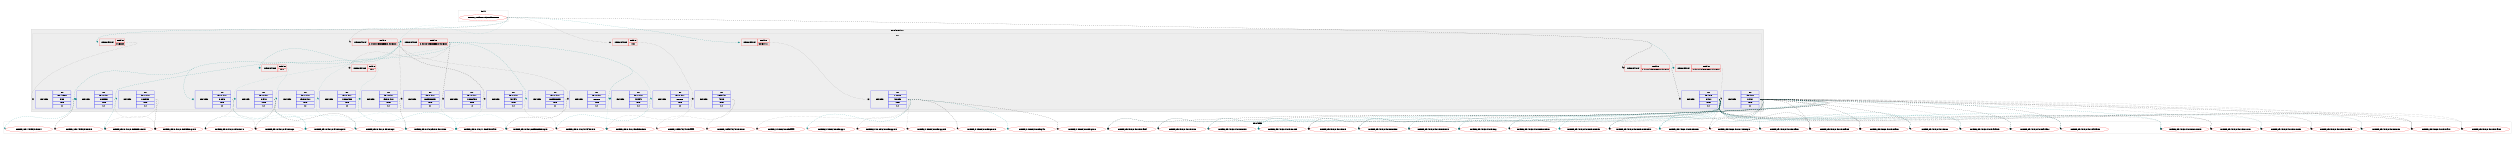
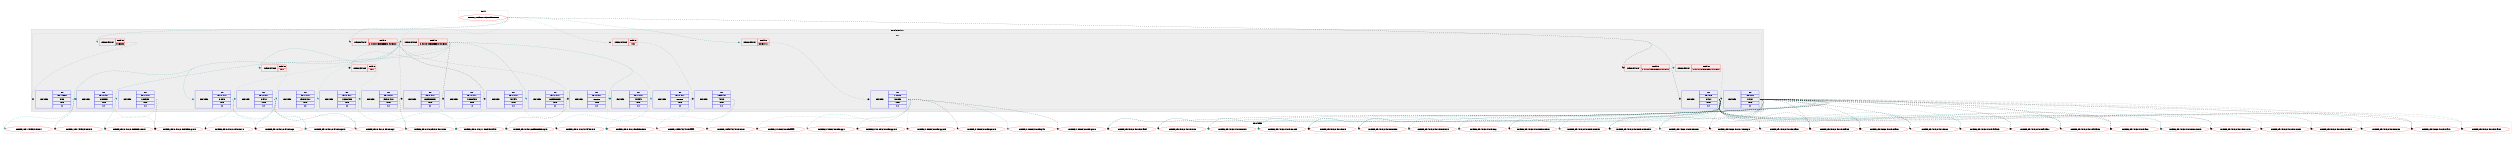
node "portage://dev-lang/python-3.9.20": added
